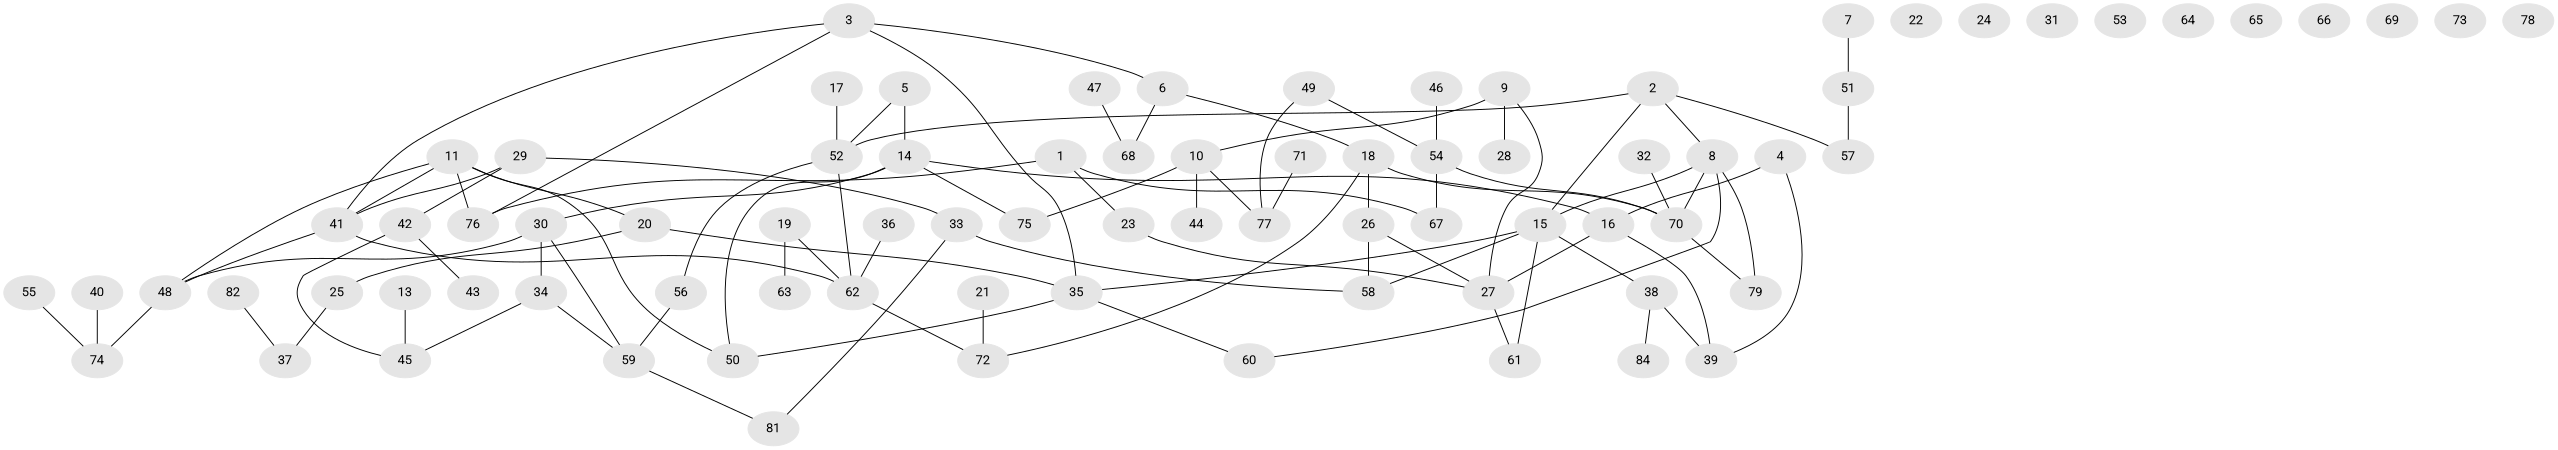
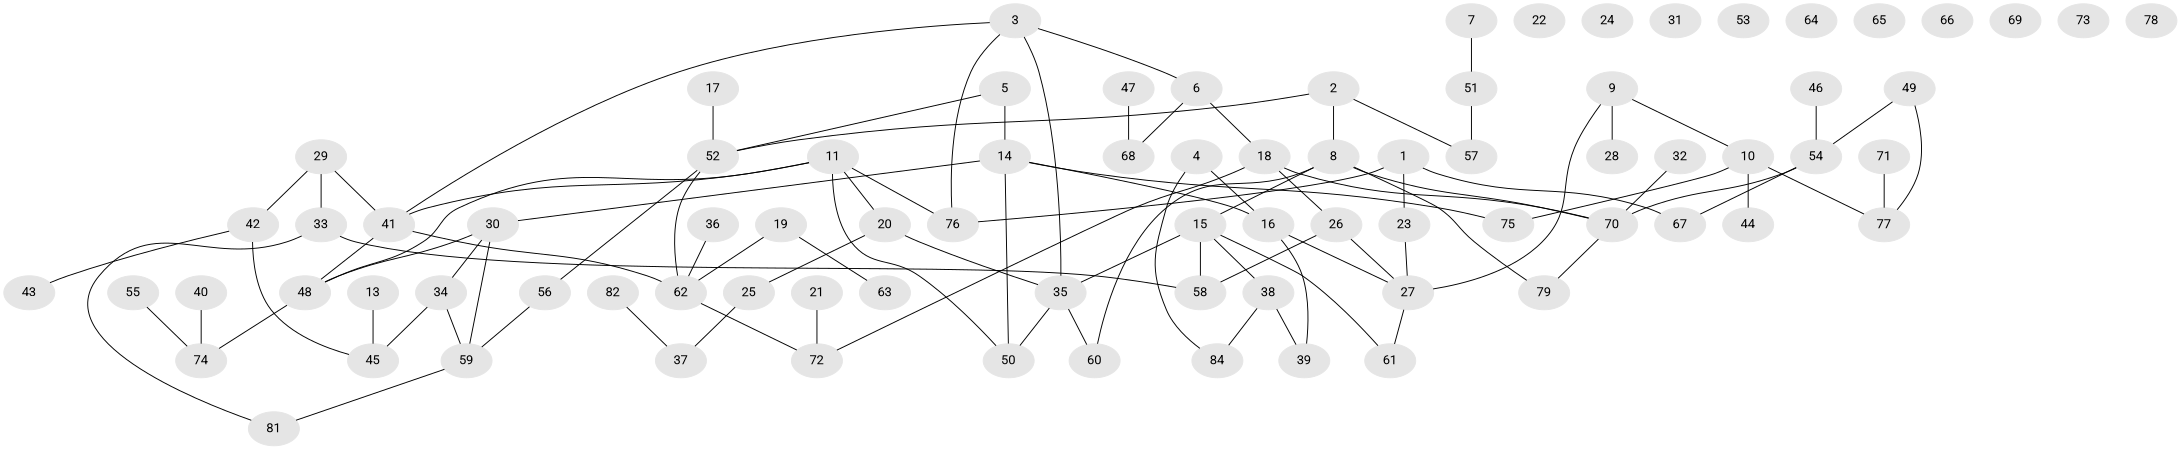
edge "2" -- "15": removed
edge "4" -- "39": now "4" -- "84"
